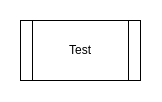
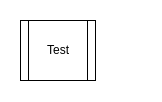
node "Test": size 120x60 -> 75x60
